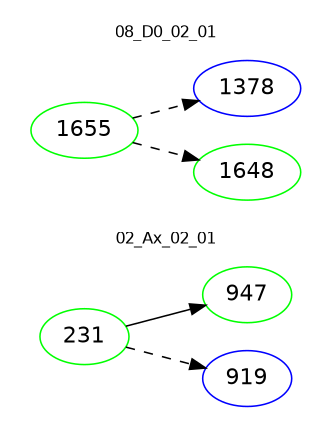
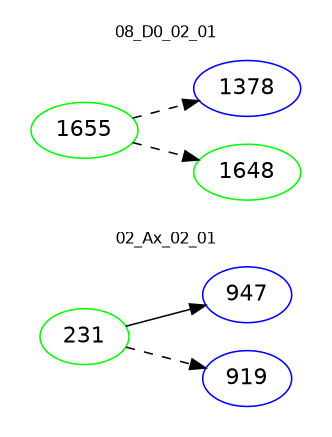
node "947": color green -> blue
